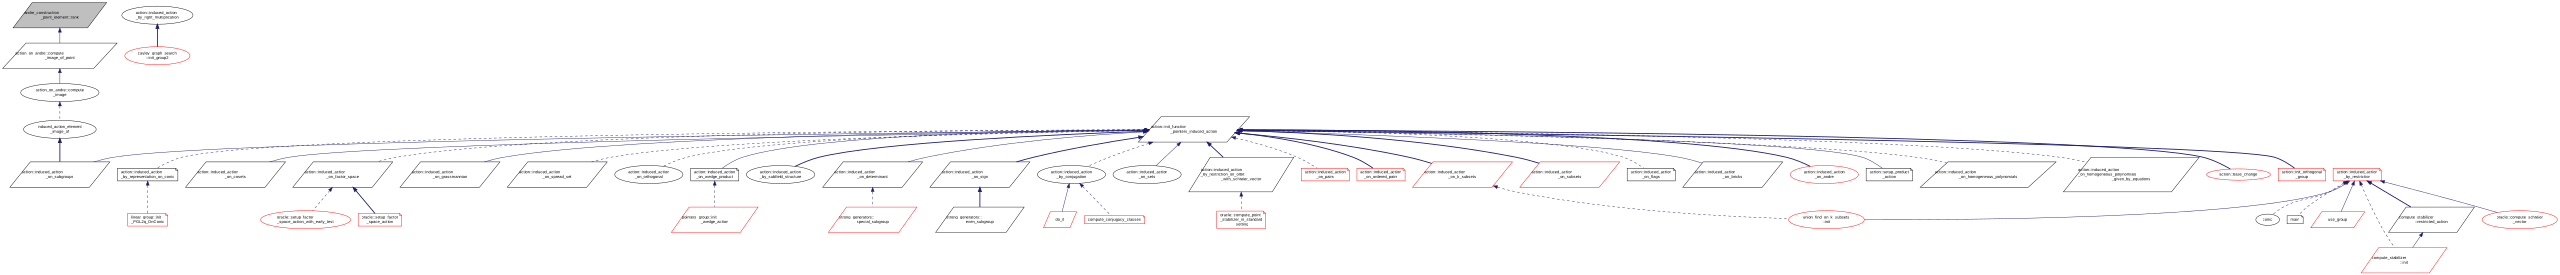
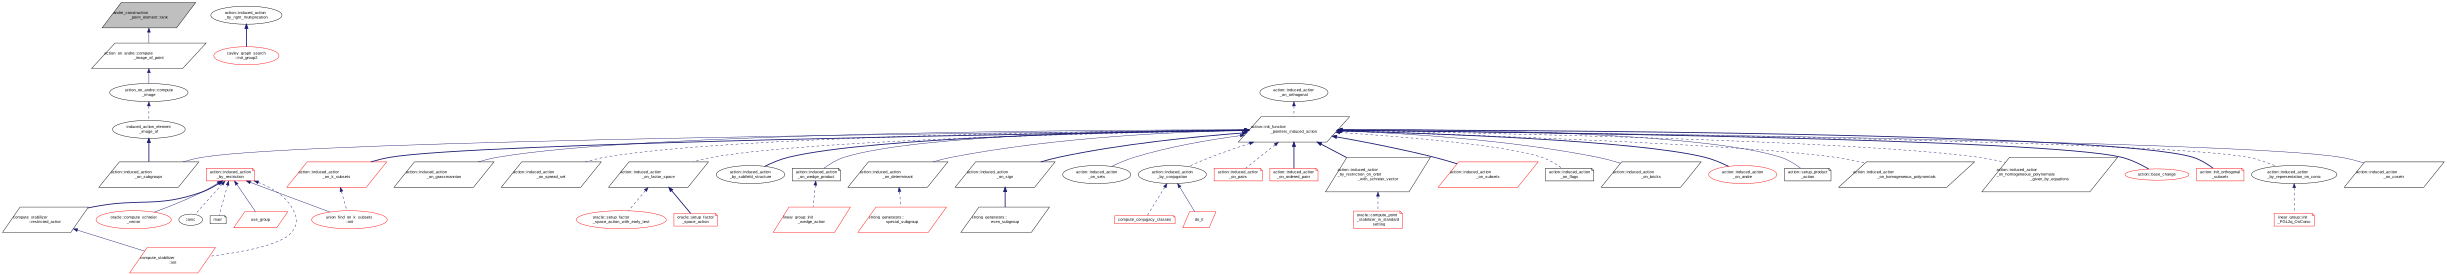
edge "action::induced_action _on_orthogonal" -> "action::init_function _pointers_induced_action": reversed
node "action::induced_action _by_representation_on_conic": shape note -> ellipse
node "action::init_orthogonal _group": label "action::init_orthogonal _group" -> "action::init_orthogonal _subsets"
node "pointers_group::init _wedge_action": label "pointers_group::init _wedge_action" -> "linear_group::init _wedge_action"
